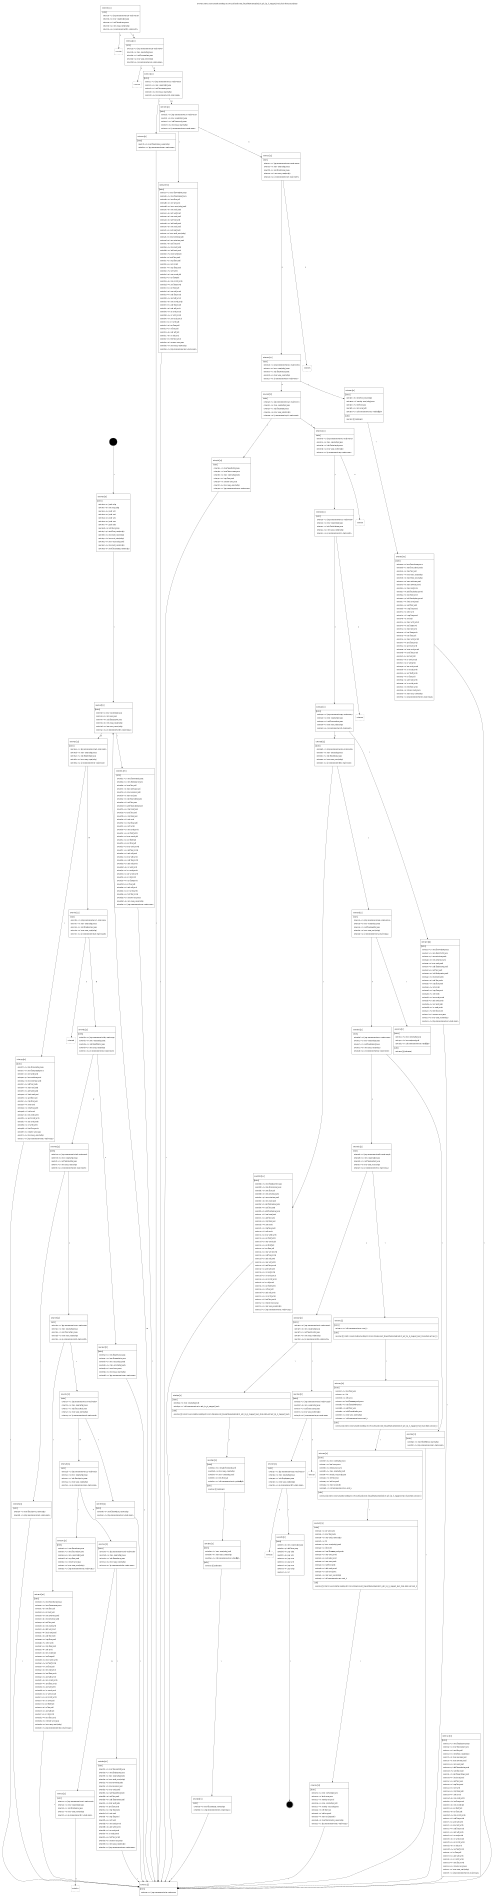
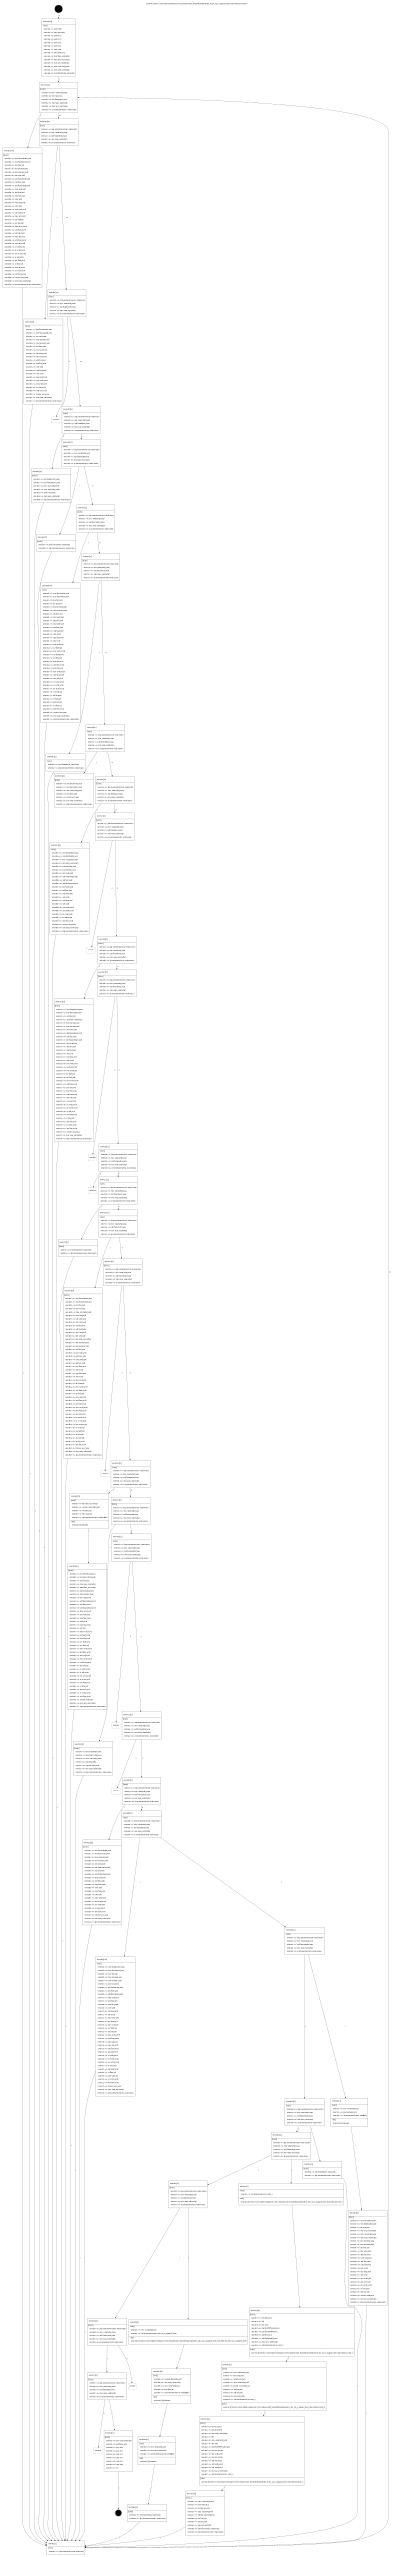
node "0x401578 [25]": added
node "0x4017d7 [93]": added
